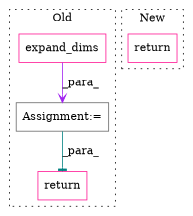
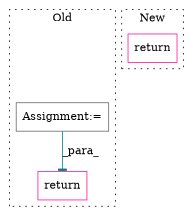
node "expand_dims": removed
